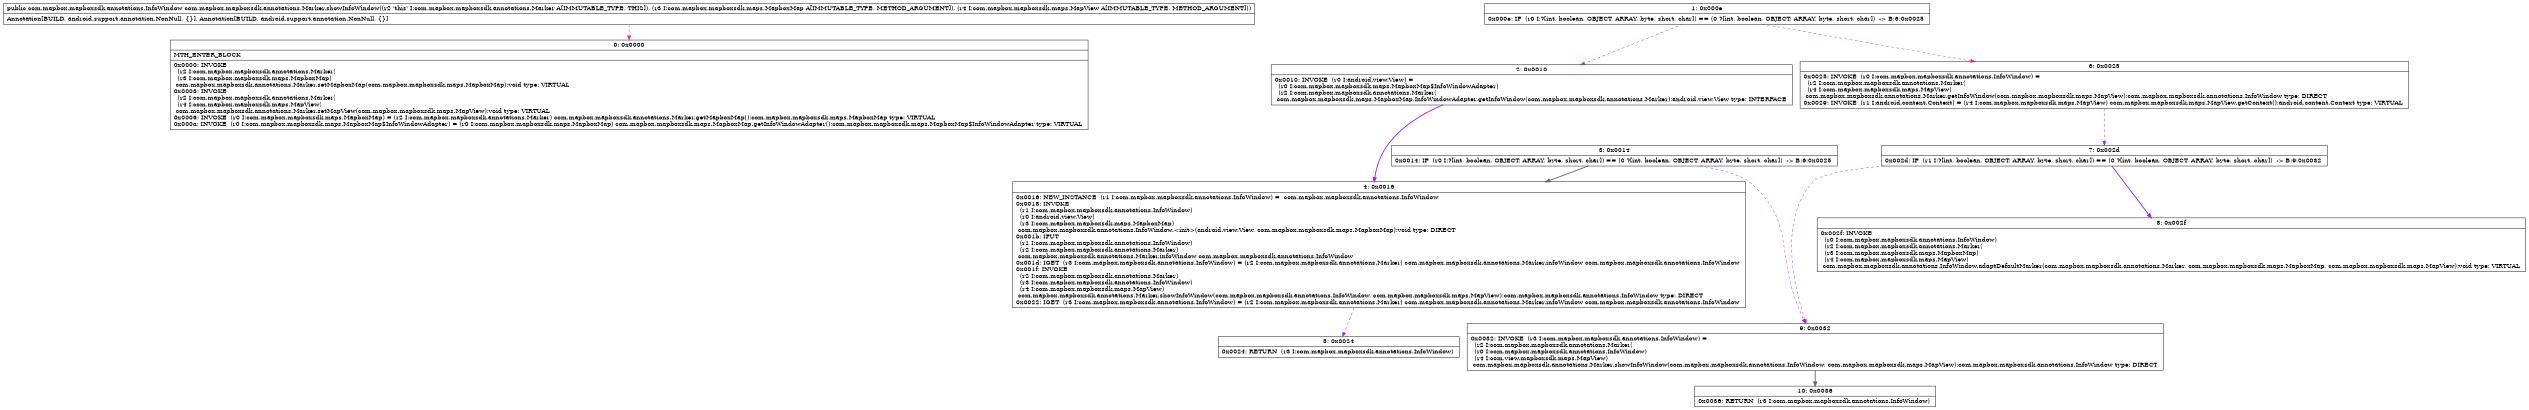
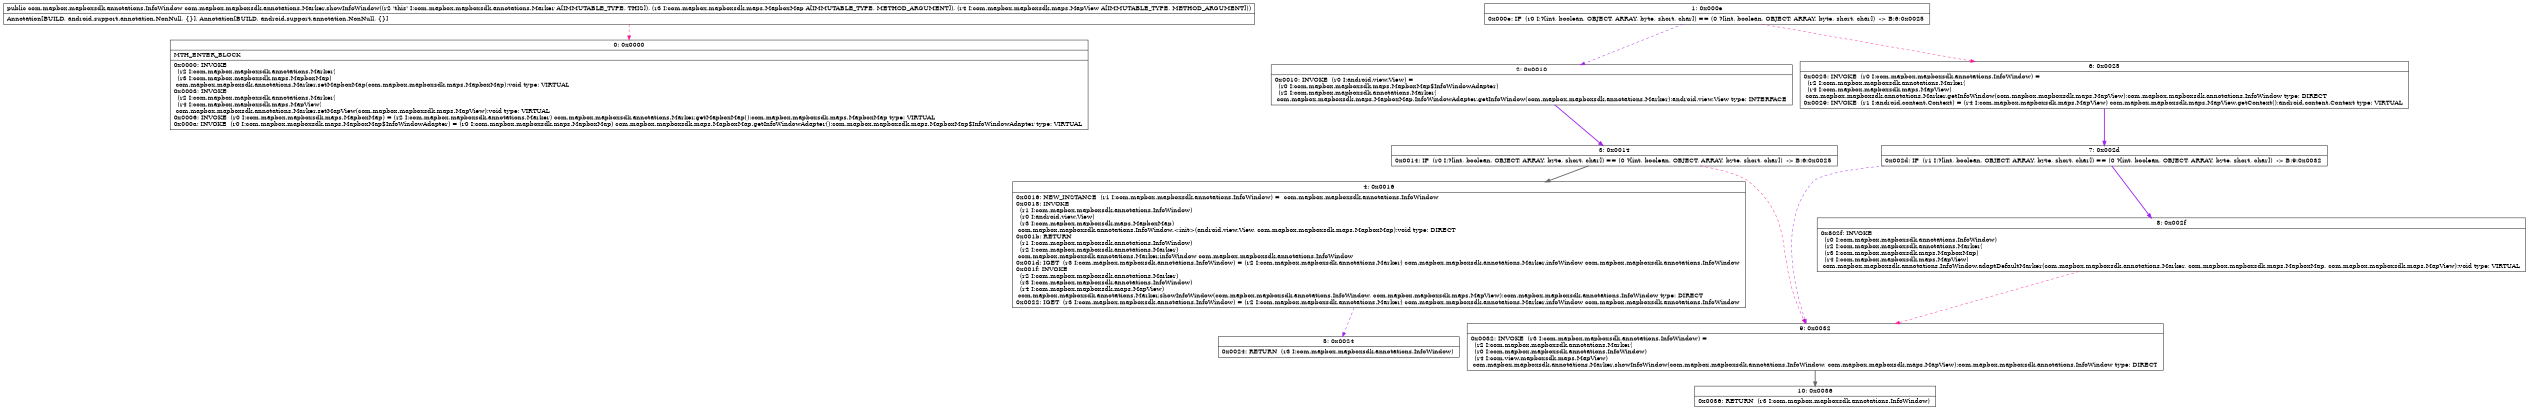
edge "6: 0x0025" -> "7: 0x002d": style dashed -> bold
edge "2: 0x0010" -> "4: 0x0016": now "2: 0x0010" -> "3: 0x0014"
node "8: 0x002f": text "0x002f: INVOKE" -> "0x802f: INVOKE"
node "4: 0x0016": text "0x001b: IPUT" -> "0x001b: RETURN"
edge "8: 0x002f" -> "9: 0x0032": added
